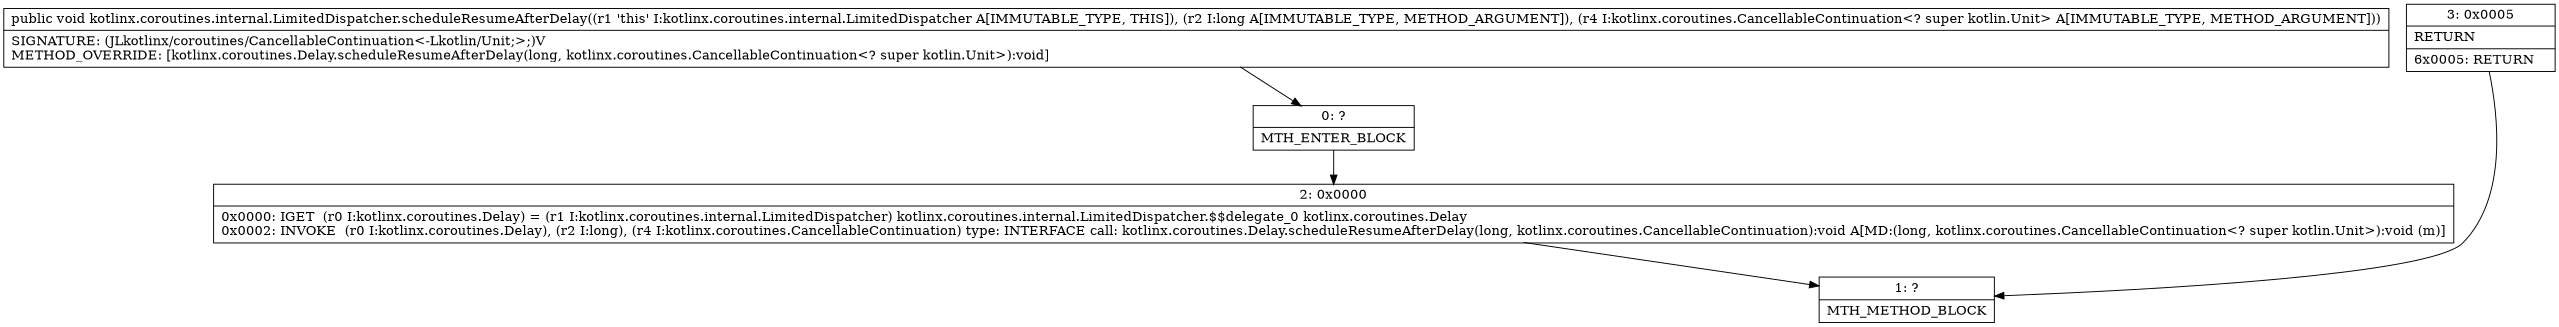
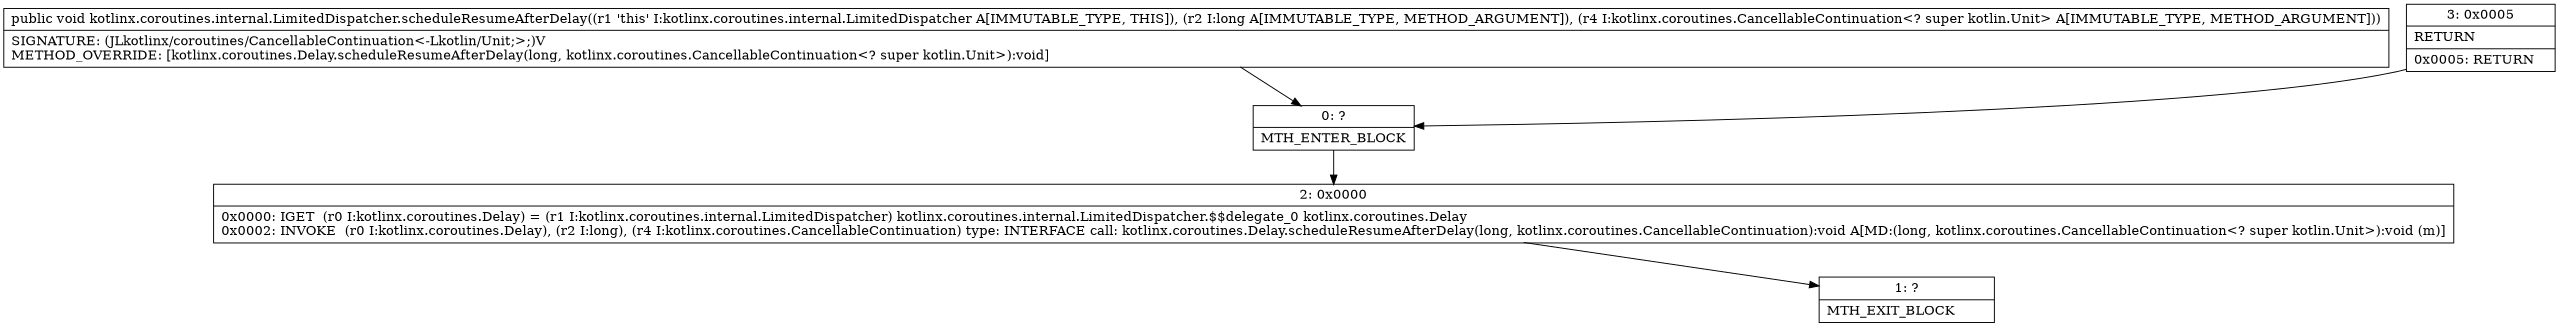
node "3: 0x0005": text "6x0005: RETURN" -> "0x0005: RETURN"
edge "3: 0x0005" -> "1: ?": now "3: 0x0005" -> "0: ?"
node "1: ?": text "MTH_METHOD_BLOCK" -> "MTH_EXIT_BLOCK"
